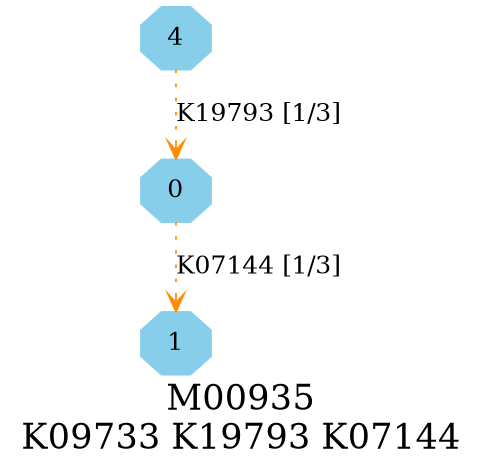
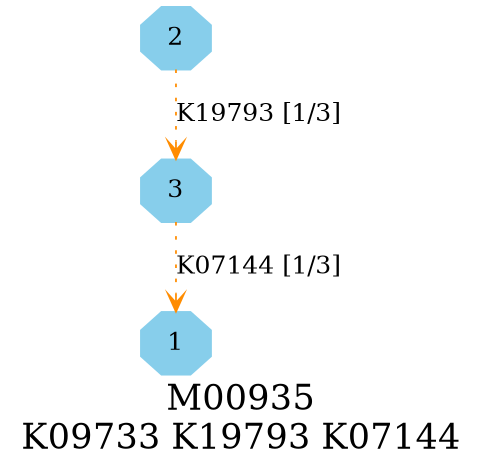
node "4": label "4" -> "2"
node "0": label "0" -> "3"
